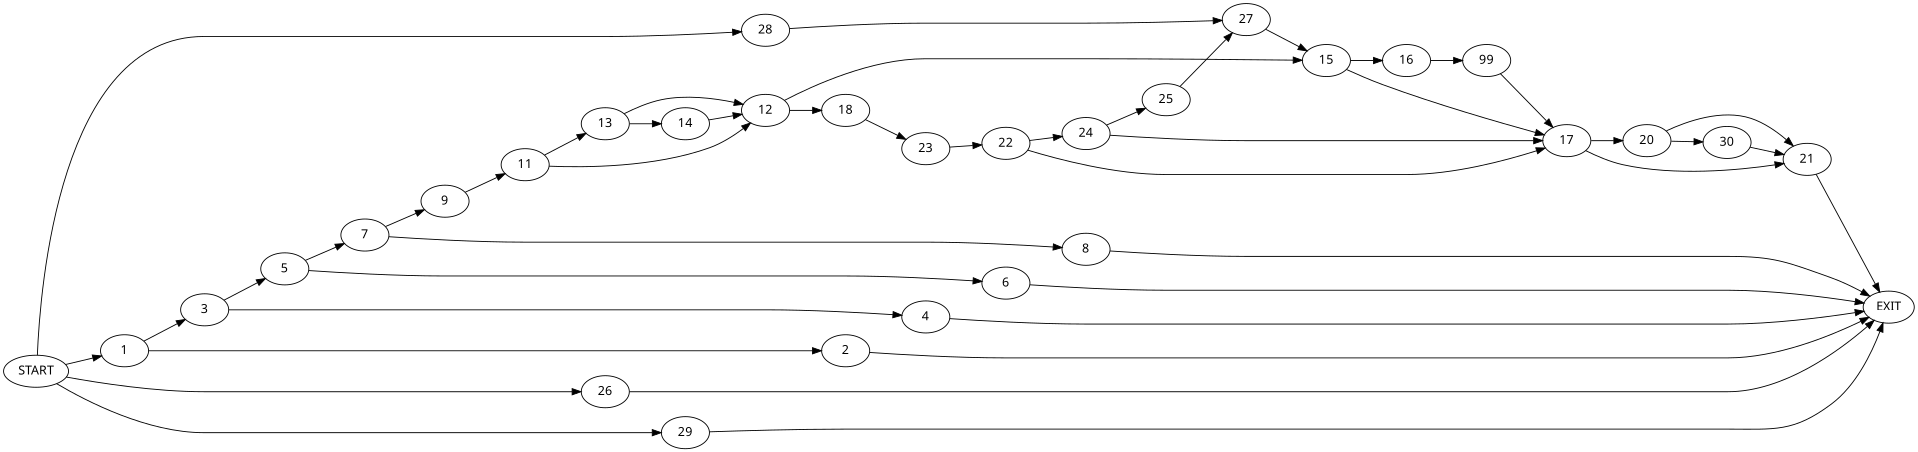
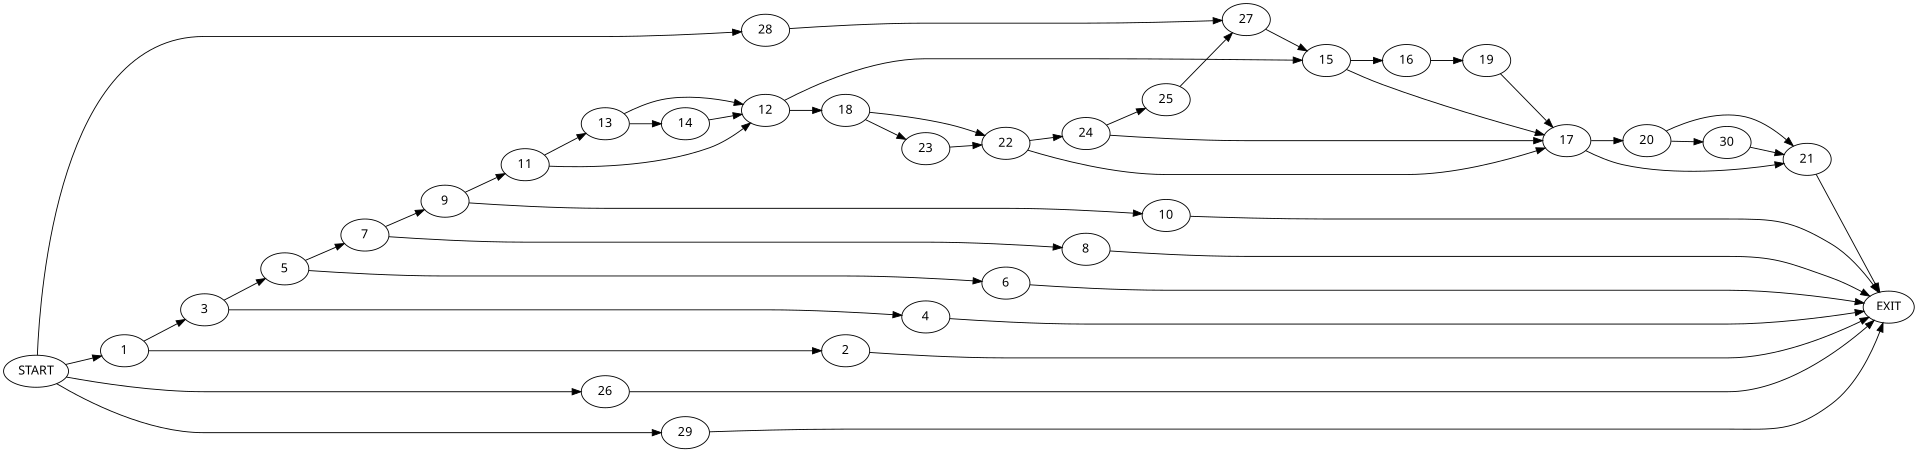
node "99": label "99" -> "19"
edge "18" -> "22": added
node "10": added
